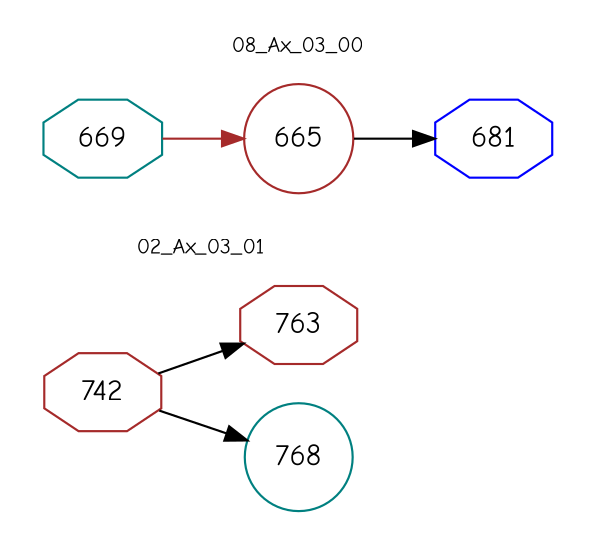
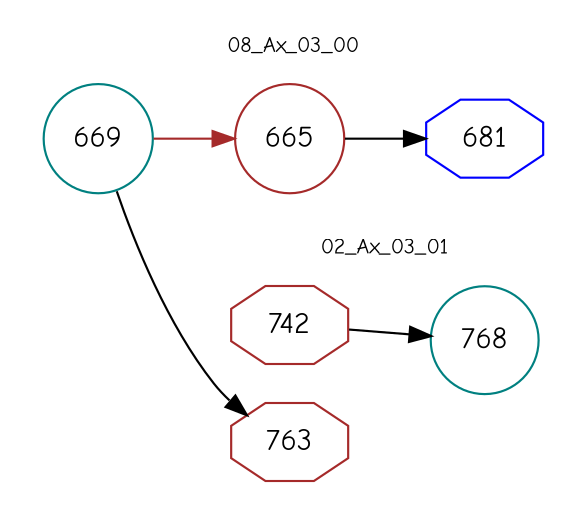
node "669": shape octagon -> circle
edge "742" -> "763": now "669" -> "763"
